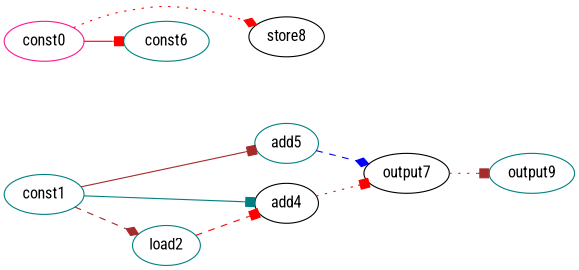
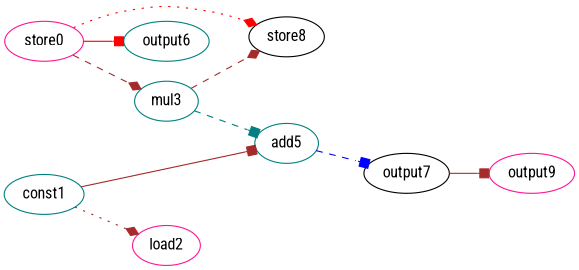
node "const0": label "const0" -> "store0"
node "const6": label "const6" -> "output6"
node "mul3": added
edge "add5" -> "output7": arrowhead diamond -> box
edge "output7" -> "output9": style dotted -> solid
node "output9": color teal -> deeppink
node "add4": removed
edge "const1" -> "load2": style dashed -> dotted
node "load2": color teal -> deeppink
